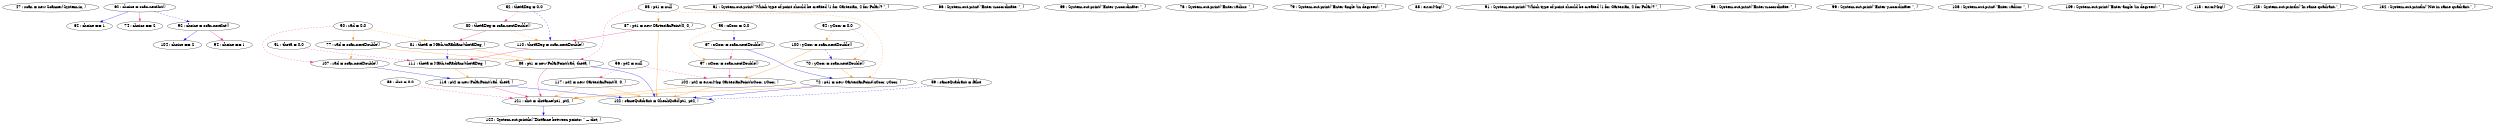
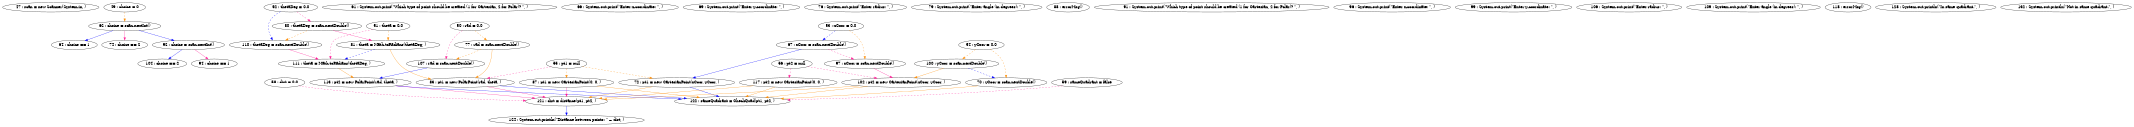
node "49 : choice = 0": added
edge "62 : choice = scan.nextInt()" -> "92 : choice = scan.nextInt()": style dashed -> solid
edge "50 : rad = 0.0" -> "81 : theta = Math.toRadians(thetaDeg, )": now "51 : theta = 0.0" -> "81 : theta = Math.toRadians(thetaDeg, )"
edge "87 : pt1 = new CartesianPoint(0, 0, )" -> "110 : thetaDeg = scan.nextDouble()": now "87 : pt1 = new CartesianPoint(0, 0, )" -> "121 : dist = distance(pt1, pt2, )"
edge "70 : yCoor = scan.nextDouble()" -> "72 : pt1 = new CartesianPoint(xCoor, yCoor, )": now "70 : yCoor = scan.nextDouble()" -> "122 : sameQuadrant = CheckQuad(pt1, pt2, )"
node "102 : pt2 = errorMsg CartesianPoint(xCoor, yCoor, )": label "102 : pt2 = errorMsg CartesianPoint(xCoor, yCoor, )" -> "102 : pt2 = new CartesianPoint(xCoor, yCoor, )"
edge "59 : sameQuadrant = false" -> "122 : sameQuadrant = CheckQuad(pt1, pt2, )": color blue -> deeppink
